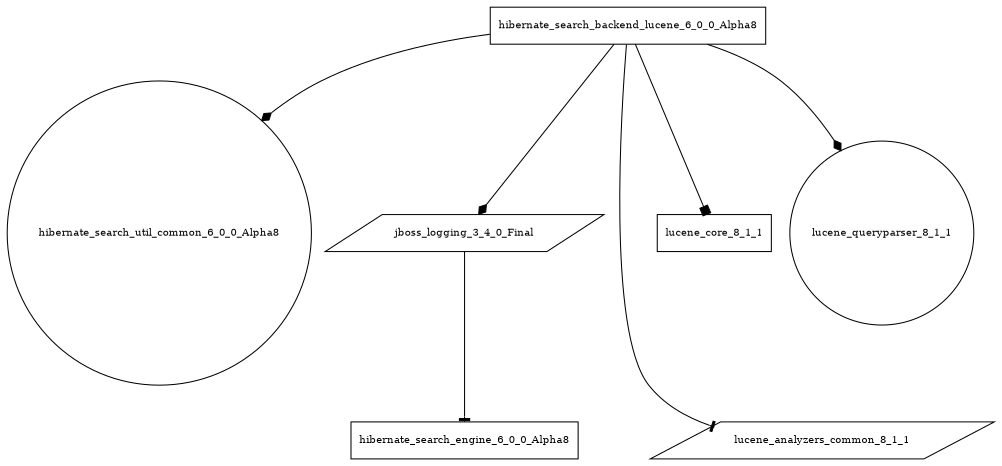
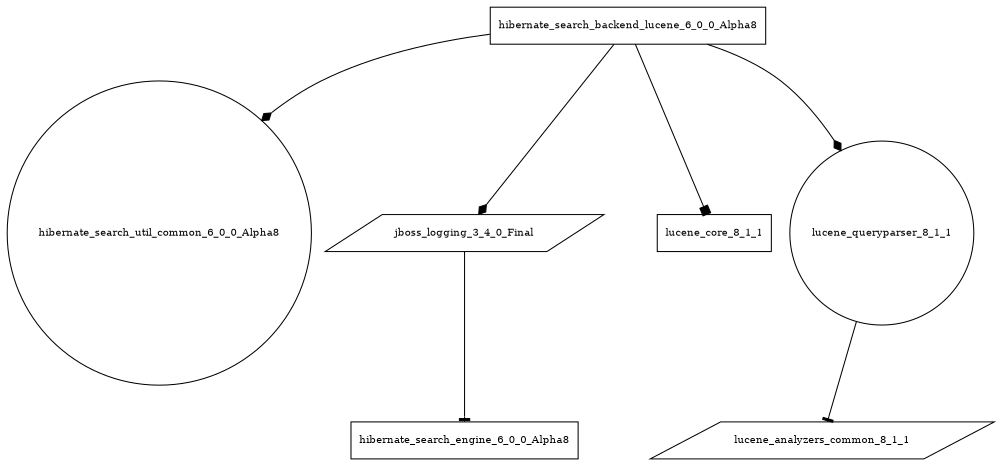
edge "hibernate_search_backend_lucene_6_0_0_Alpha8" -> "lucene_analyzers_common_8_1_1": now "lucene_queryparser_8_1_1" -> "lucene_analyzers_common_8_1_1"
